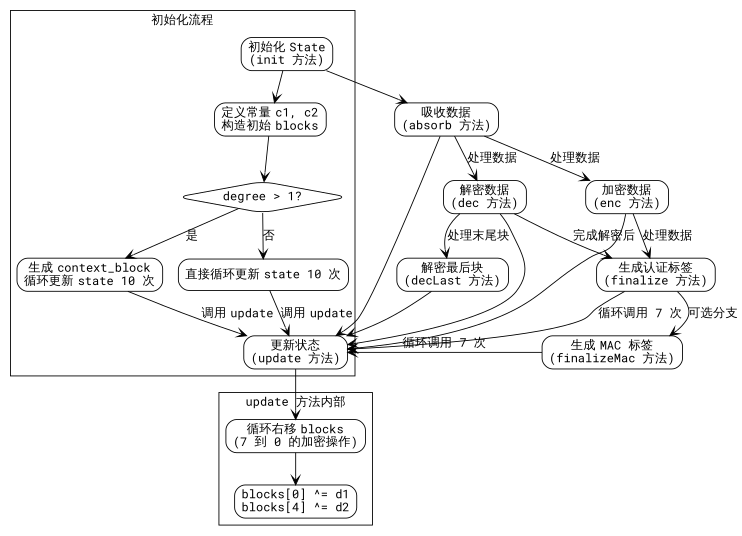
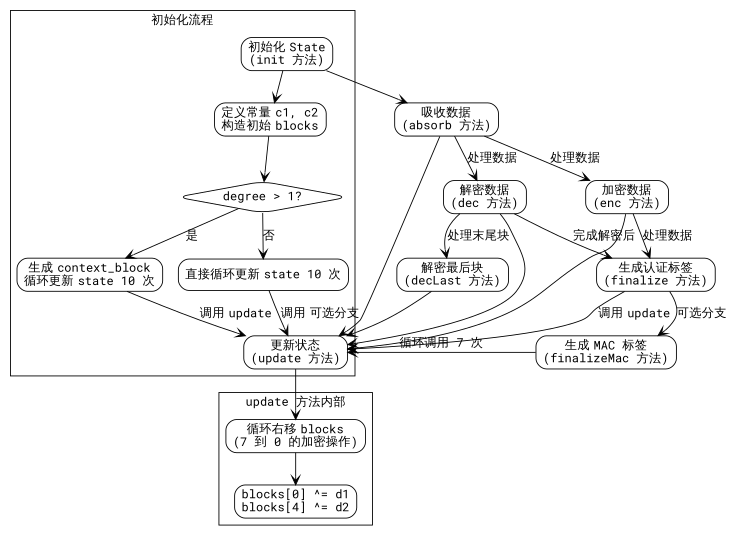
edge "直接循环更新 state 10 次" -> "更新状态 (update 方法)": label "调用 update" -> "调用 可选分支"
edge "生成认证标签 (finalize 方法)" -> "更新状态 (update 方法)": label "循环调用 7 次" -> "调用 update"
